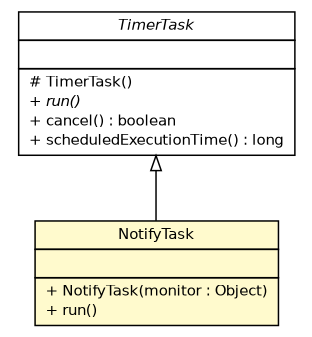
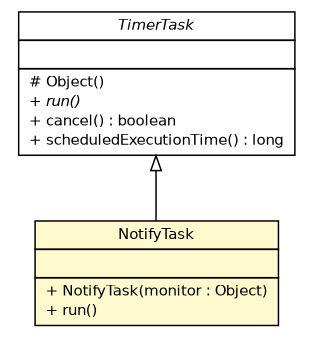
node "TimerTask": text "# TimerTask()" -> "# Object()"
